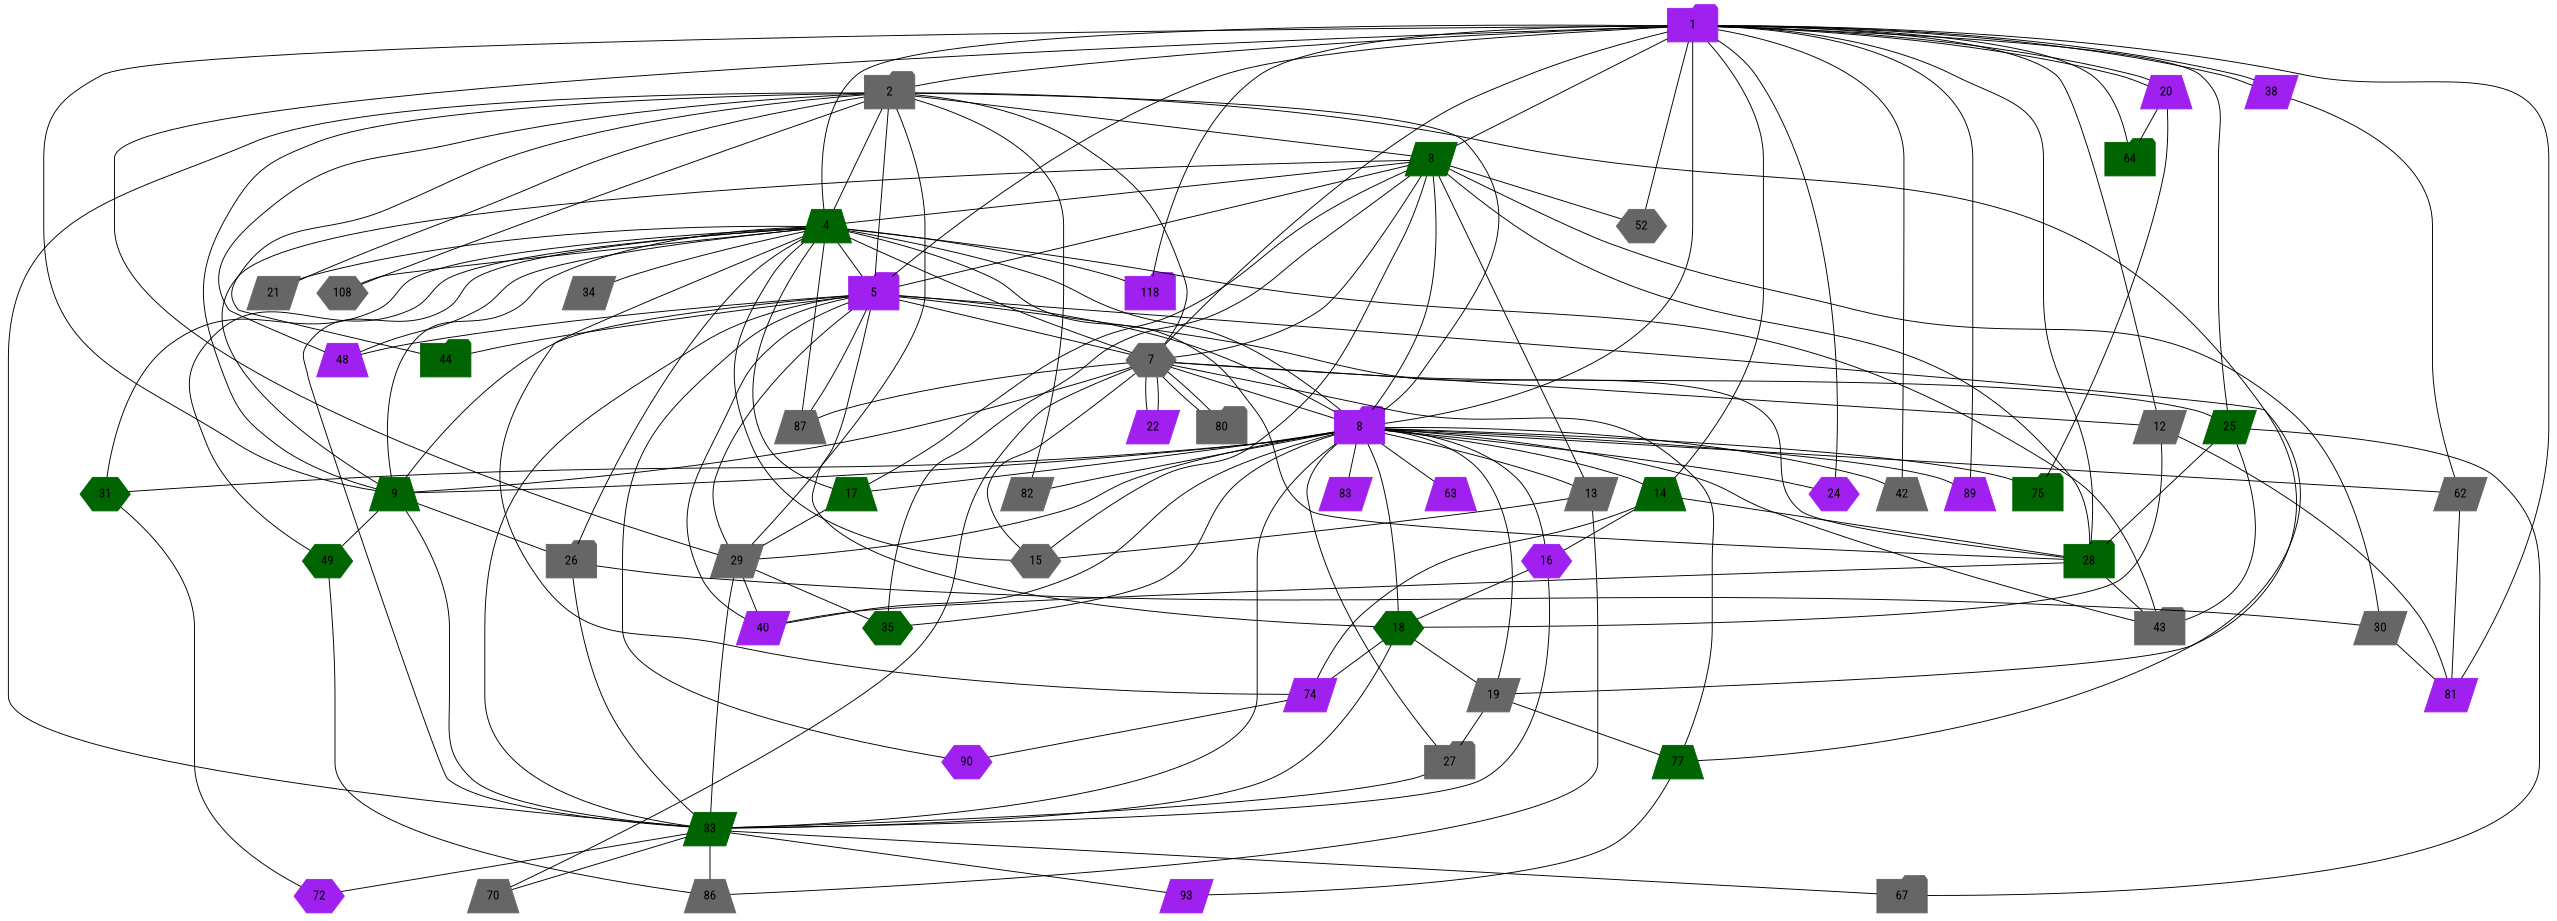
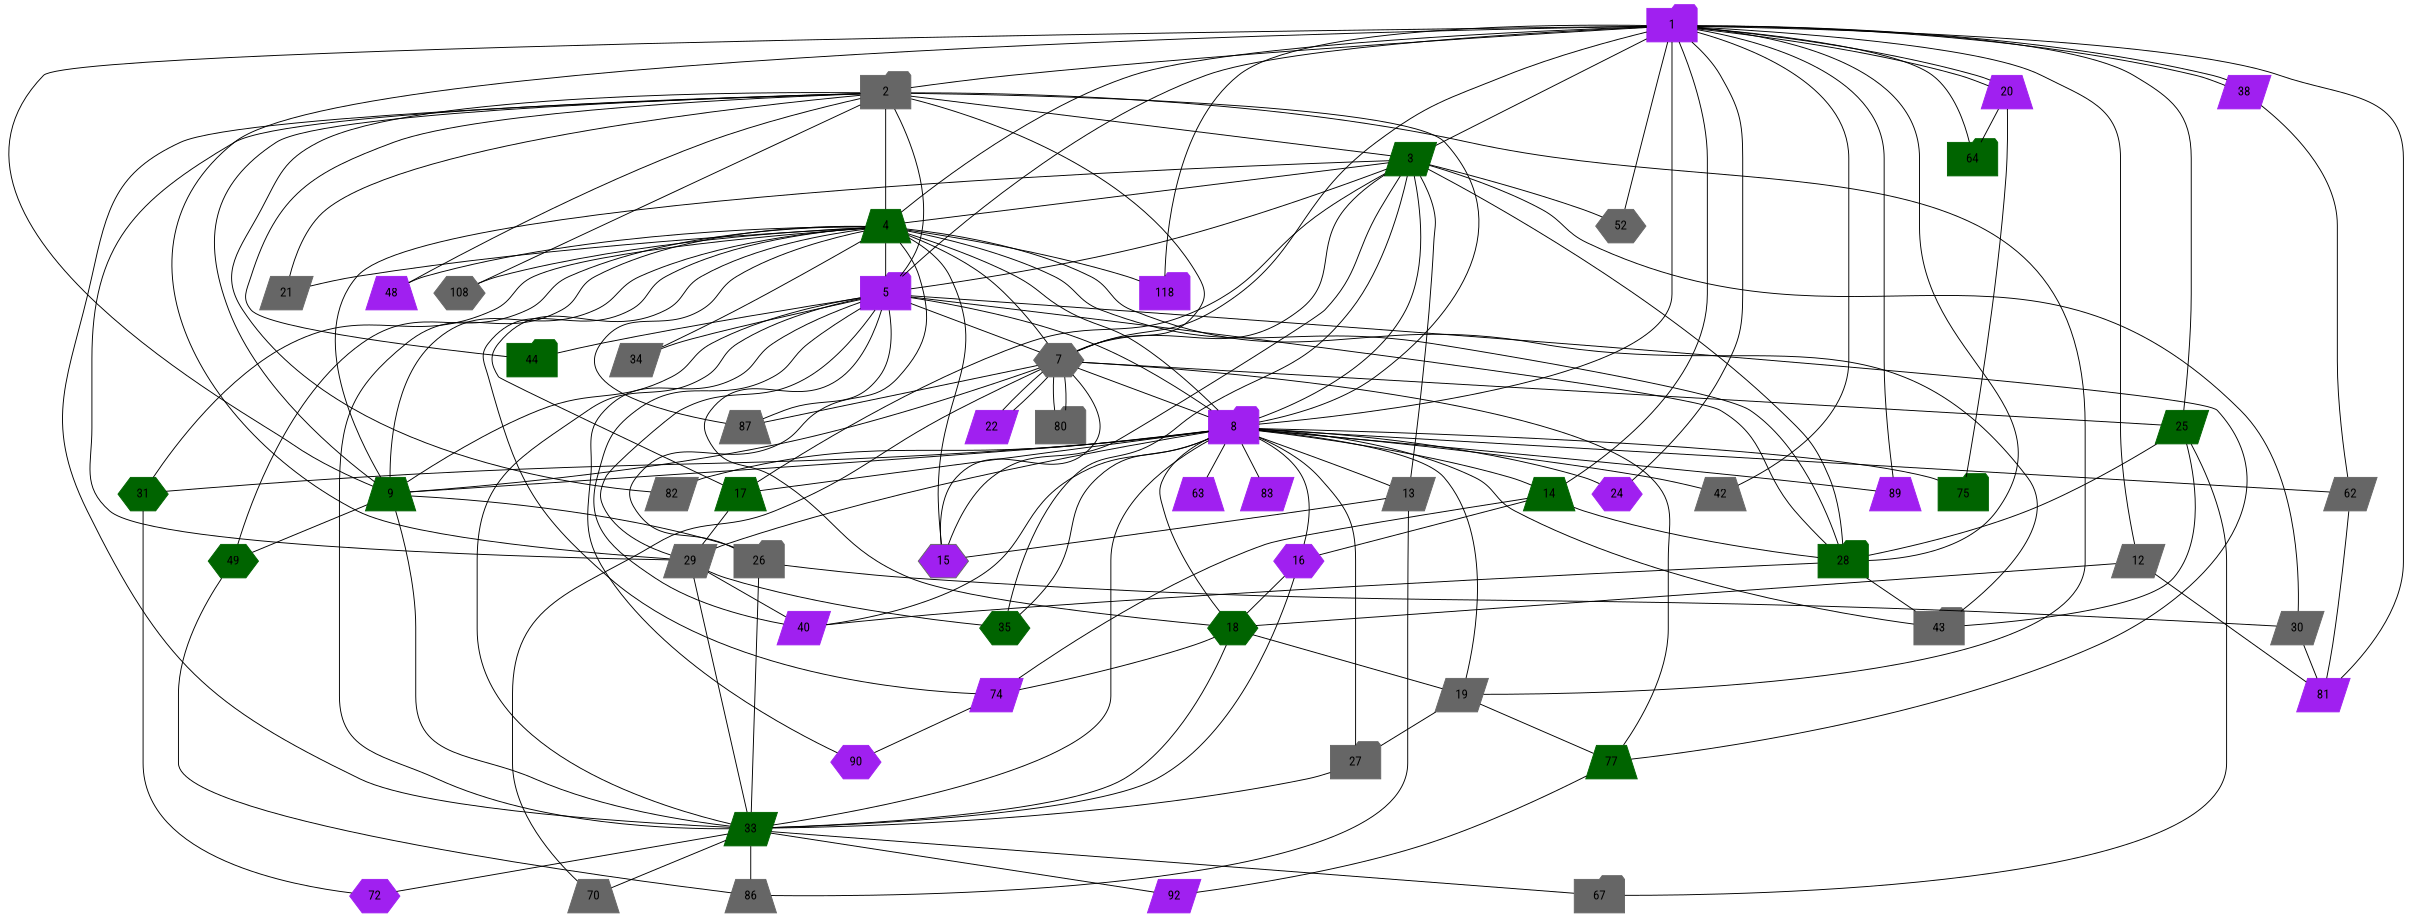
edge "5" -- "48": now "5" -- "34"
edge "7" -- "12": removed
node "15": fillcolor gray40 -> purple
node "93": label "93" -> "92"
